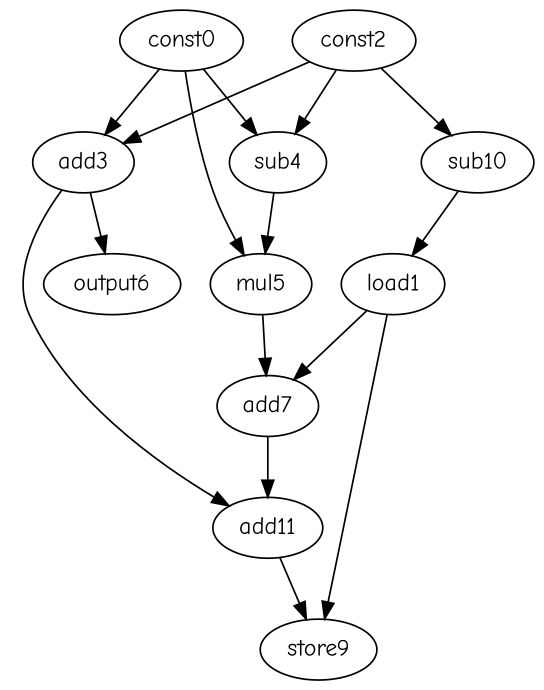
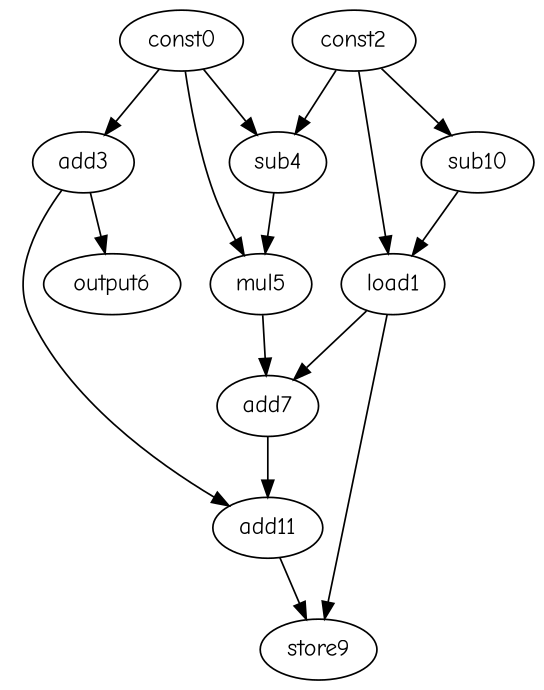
edge "const2" -> "add3": now "const2" -> "load1"
